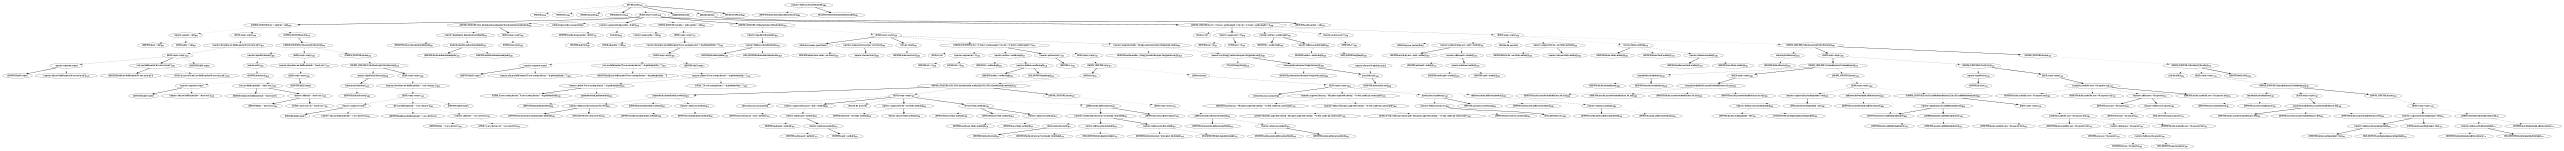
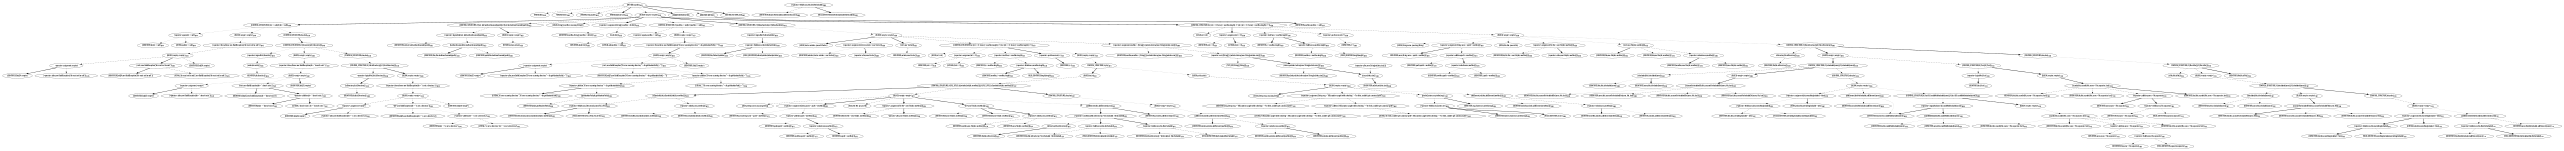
node "(IDENTIFIER,dir,isSymbolicLink(dir, newfiles[i]))": removed
edge "(<operator>.fieldAccess,System.err)" -> "(IDENTIFIER,System,System.err.println(msg))": style dotted -> bold
